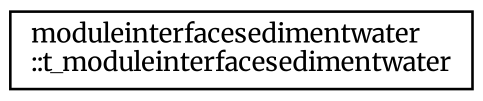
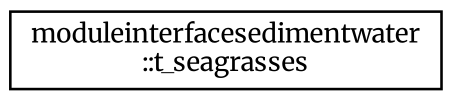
node "moduleinterfacesedimentwater ::t_moduleinterfacesedimentwater": label "moduleinterfacesedimentwater ::t_moduleinterfacesedimentwater" -> "moduleinterfacesedimentwater ::t_seagrasses"
